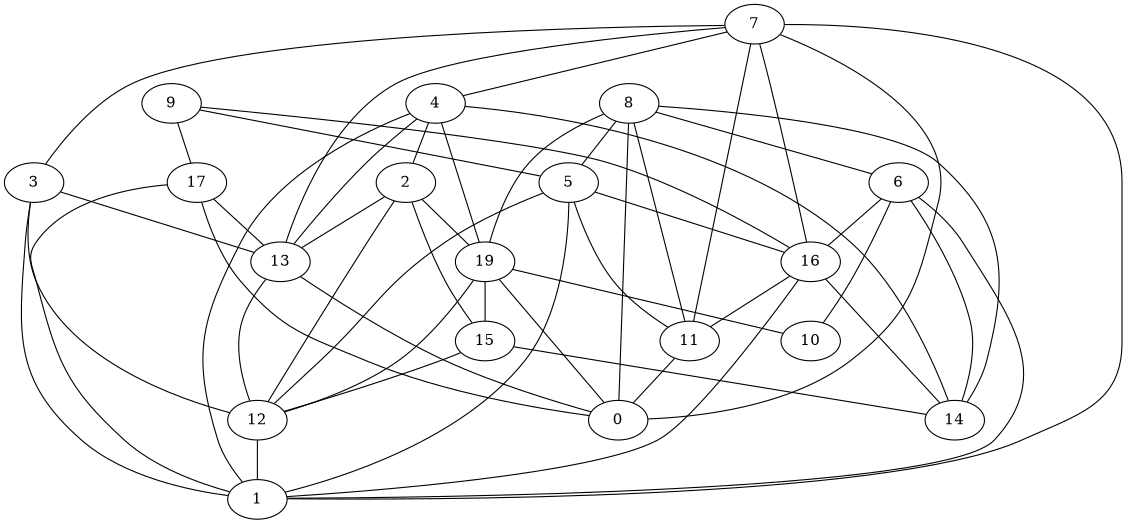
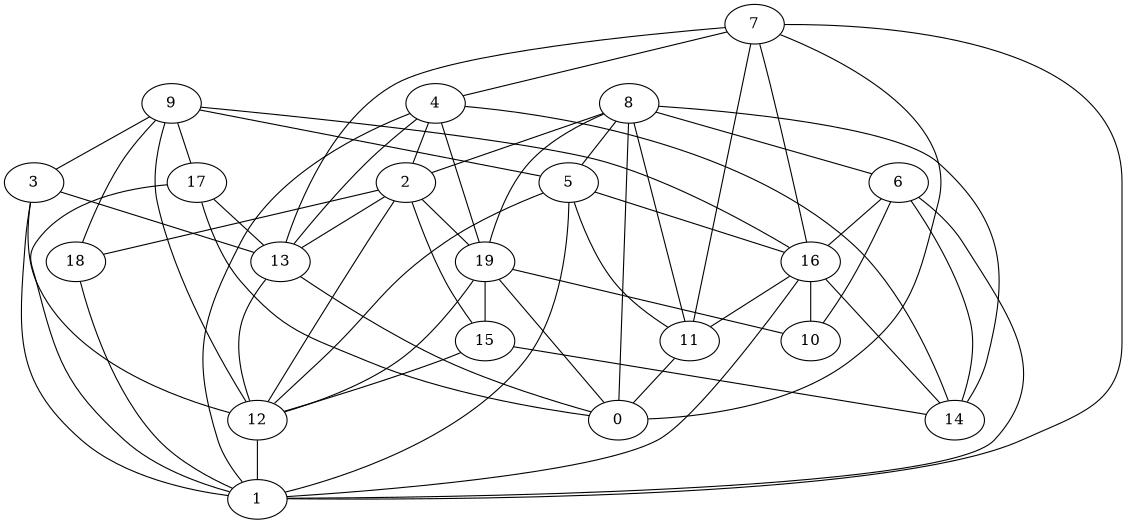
edge "7" -- "3": now "9" -- "3"
edge "8" -- "2": added
node "18": added
edge "9" -- "12": added
edge "16" -- "10": added
